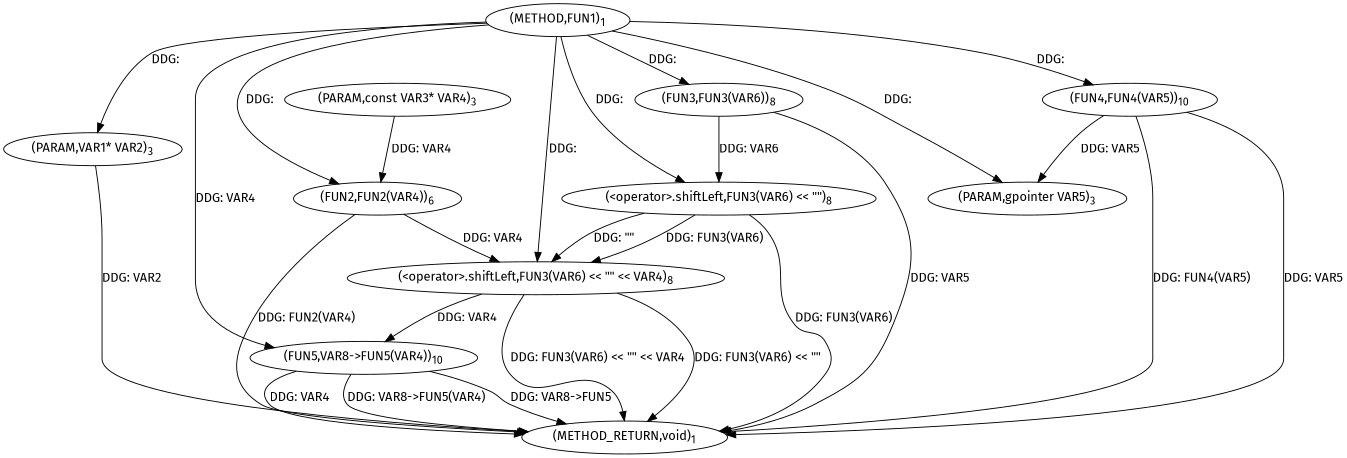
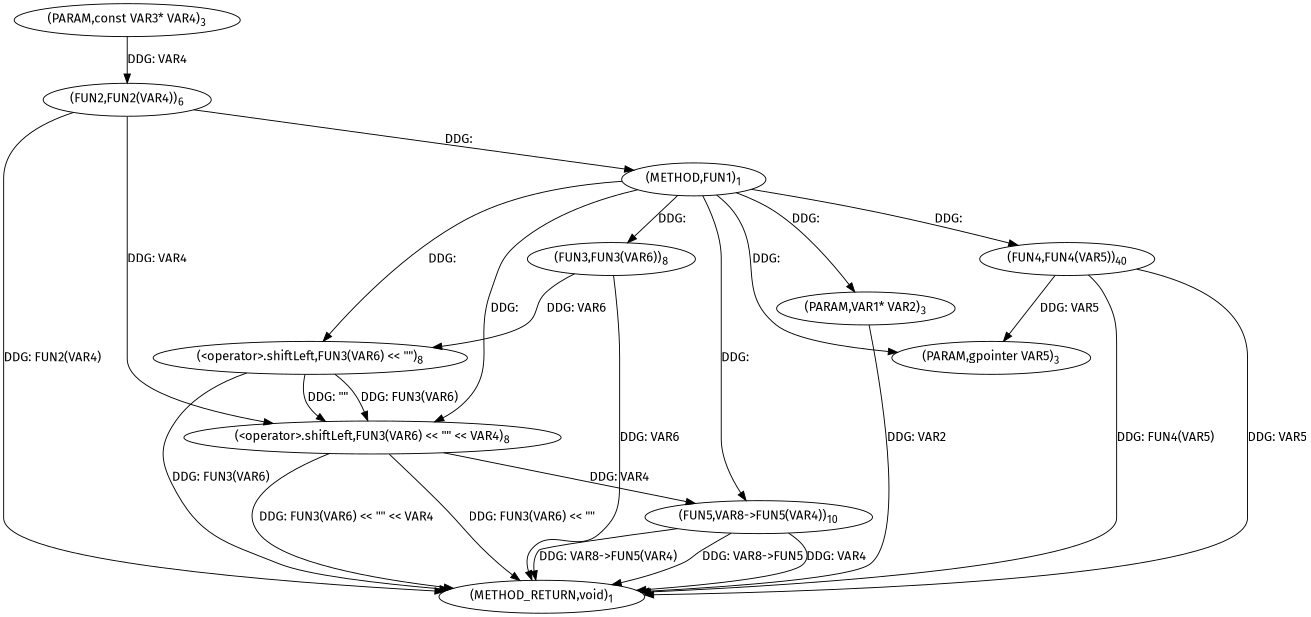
edge "(METHOD,FUN1)" -> "(FUN2,FUN2(VAR4))": reversed
node "(FUN4,FUN4(VAR5))": text "10" -> "40"
edge "(METHOD,FUN1)" -> "(FUN5,VAR8->FUN5(VAR4))": label "DDG: VAR4" -> "DDG: "
edge "(FUN3,FUN3(VAR6))" -> "(METHOD_RETURN,void)": label "DDG: VAR5" -> "DDG: VAR6"
